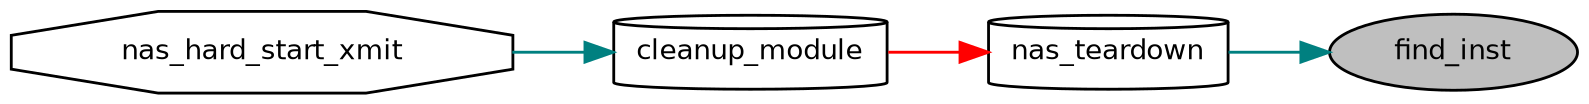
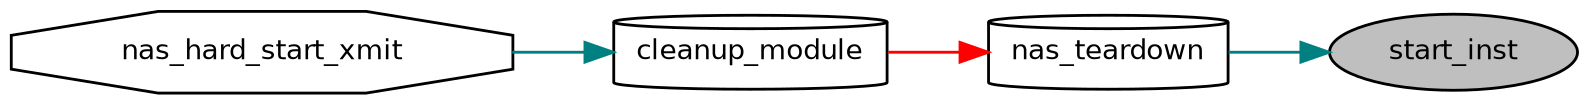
node "find_inst": label "find_inst" -> "start_inst"
